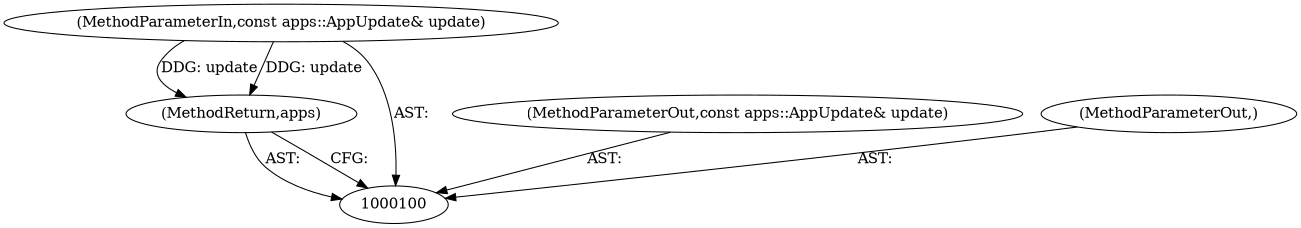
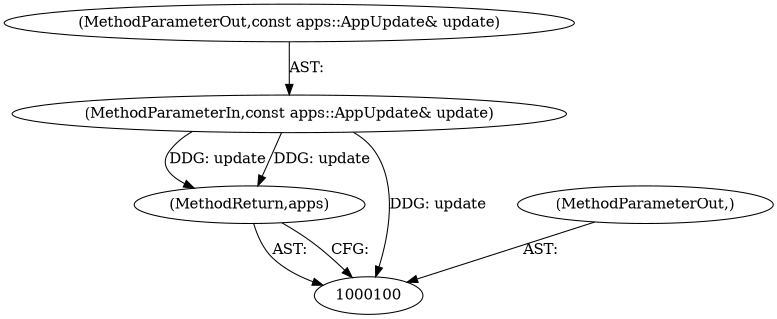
edge "(MethodParameterIn,const apps::AppUpdate& update)" -> "1000100": label "AST: " -> "DDG: update"
edge "(MethodParameterOut,const apps::AppUpdate& update)" -> "1000100": now "(MethodParameterOut,const apps::AppUpdate& update)" -> "(MethodParameterIn,const apps::AppUpdate& update)"
